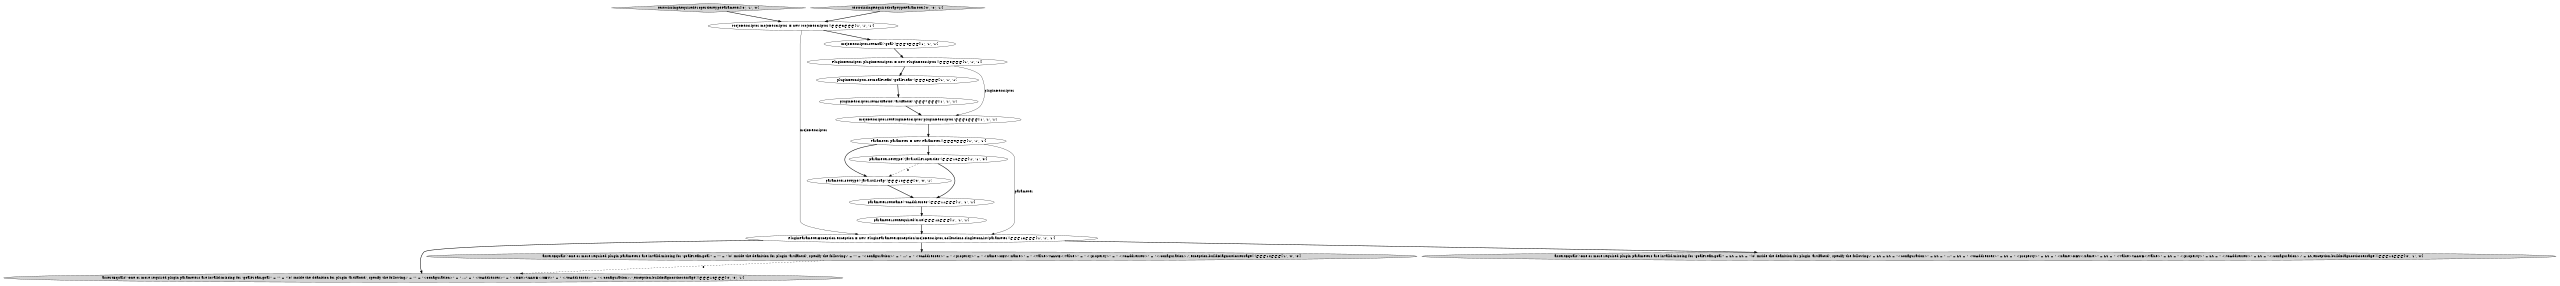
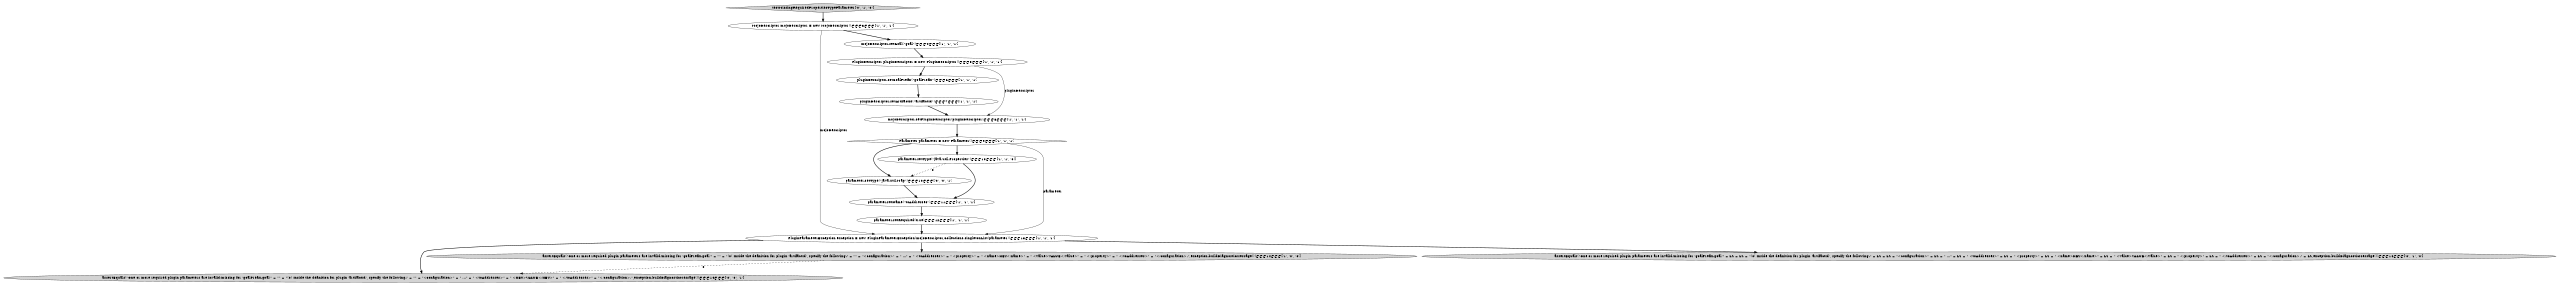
node "testMissingRequiredMapTypeParameter['0', '0', '1']": removed
node "Parameter parameter = new Parameter()@@@9@@@['1', '1', '1']": shape ellipse -> diamond
